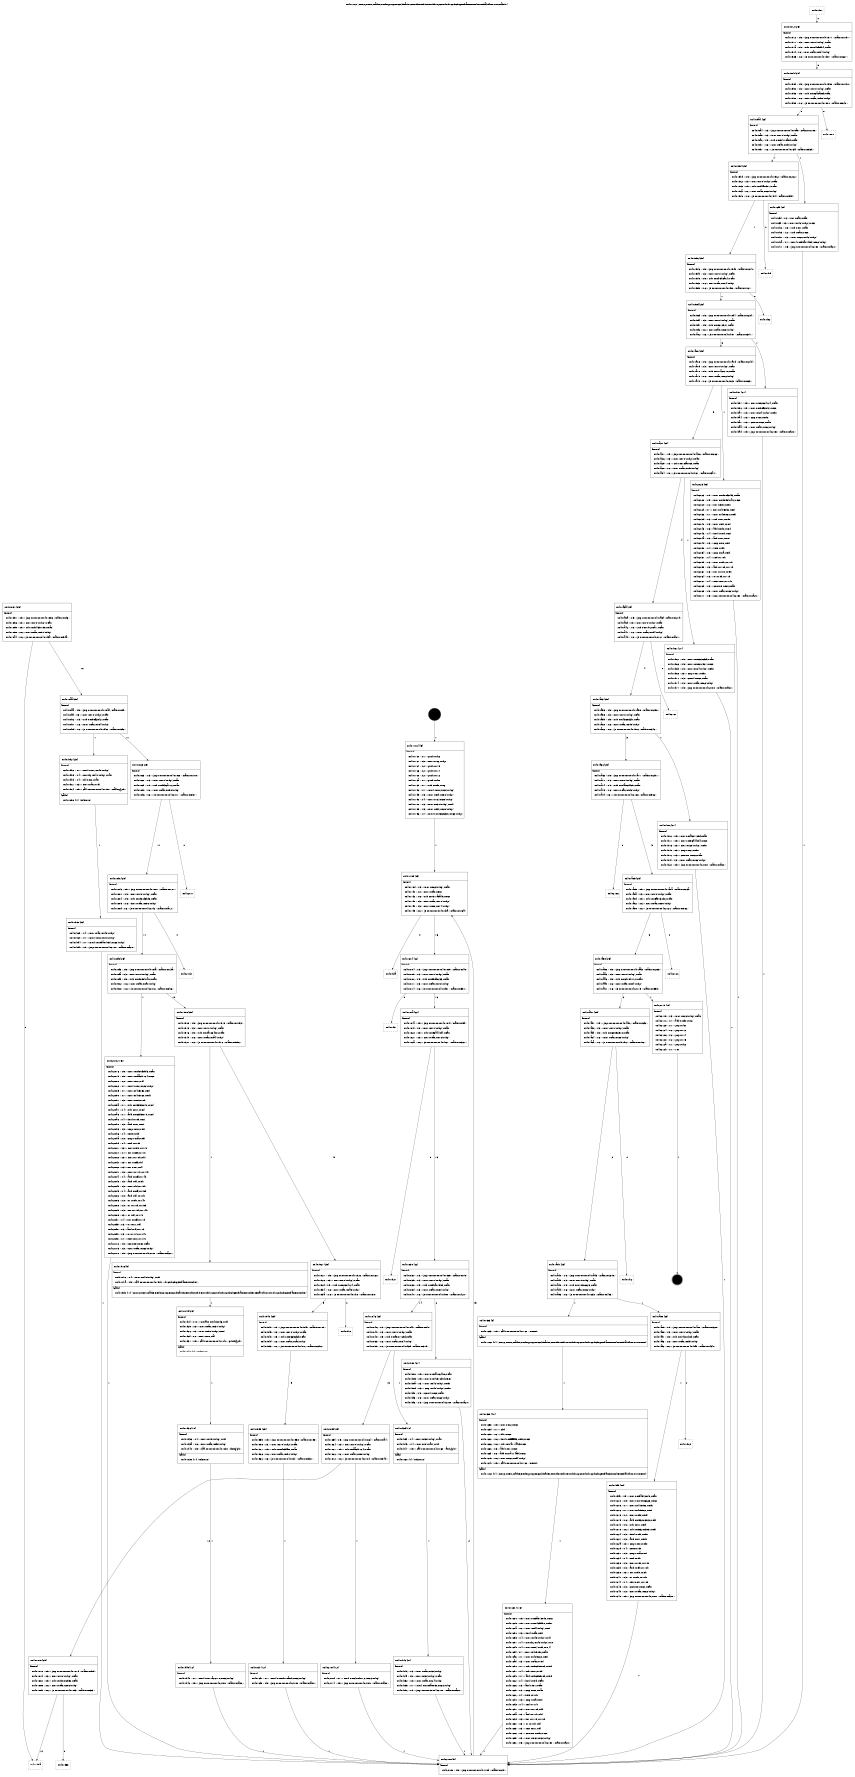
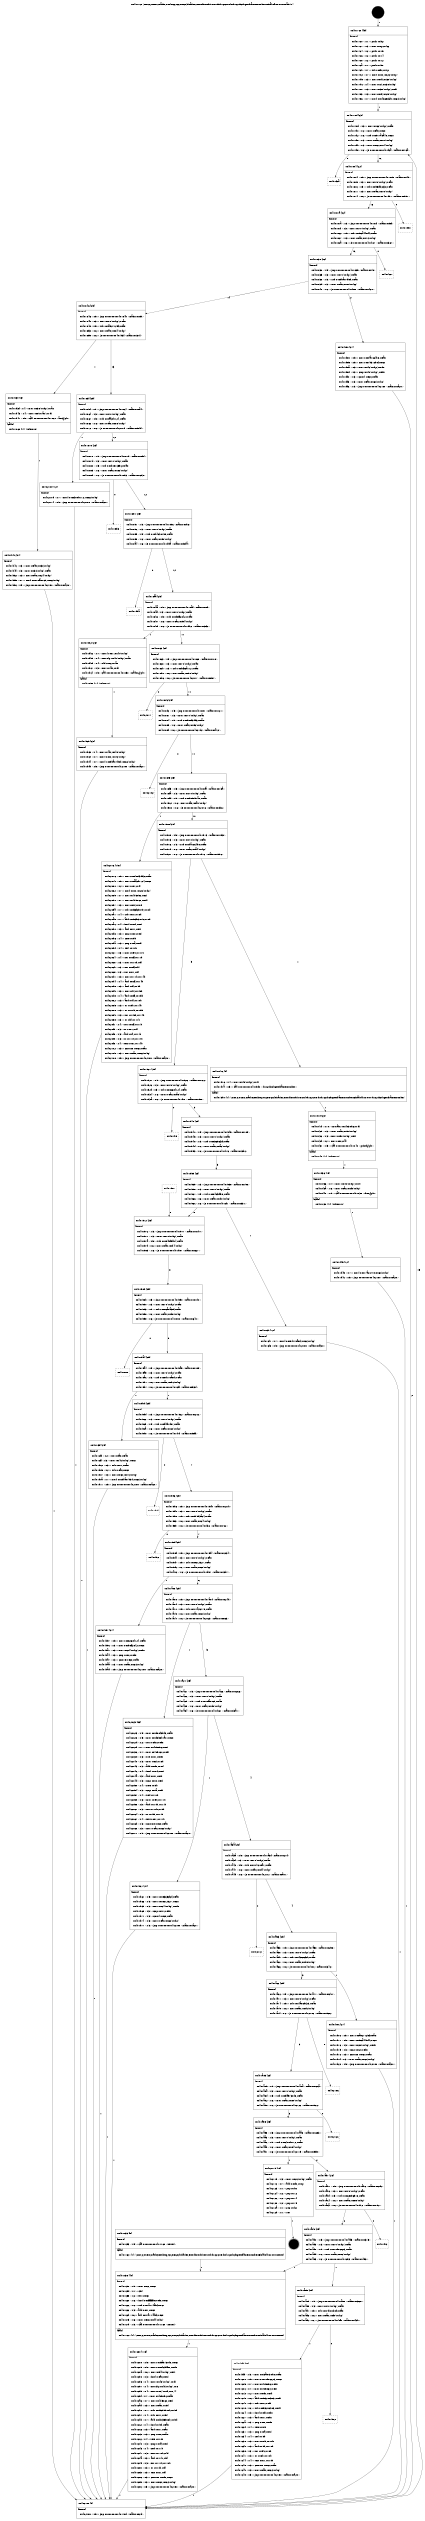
edge "0x401959 [25]" -> "0x401972 [25]": added, label "8"
edge "0x401ad0 [25]" -> "0x401c53 [5]": now "0x401ad0 [25]" -> "0x401c58 [40]"
edge "0x401878 [25]" -> "0x401d9a": now "0x401878 [25]" -> "0x401891 [25]"
